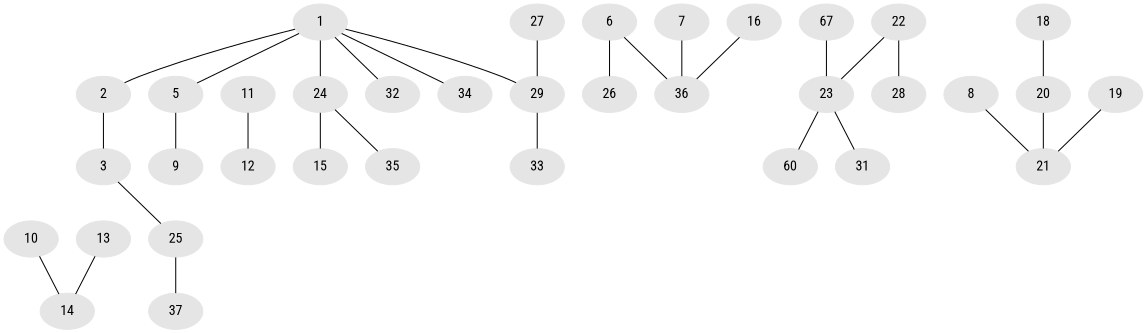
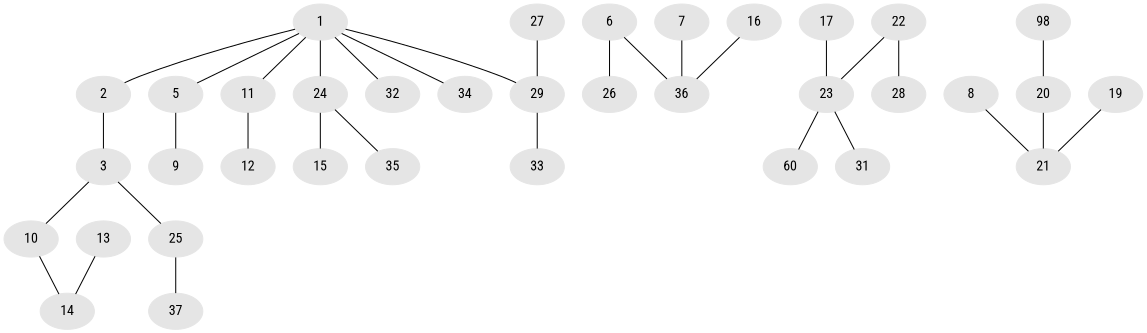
node "67": label "67" -> "17"
node "18": label "18" -> "98"
edge "1" -- "11": added
edge "3" -- "10": added
